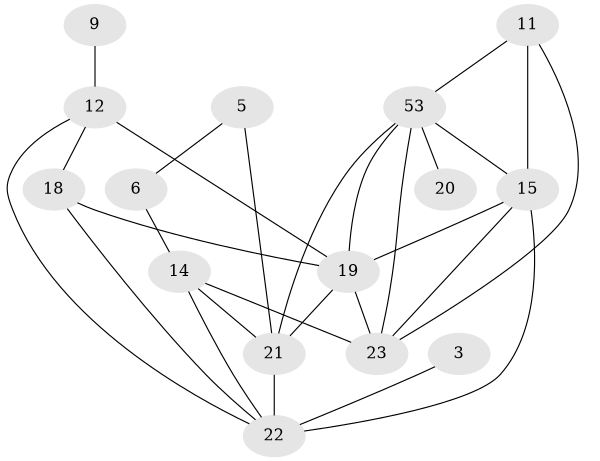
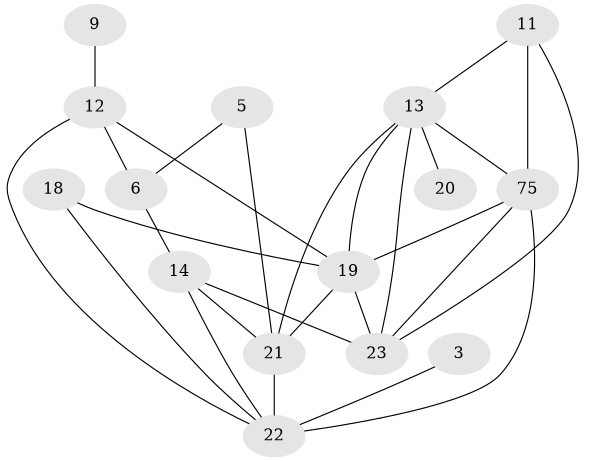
node "53": label "53" -> "13"
edge "12" -- "18": now "12" -- "6"
node "15": label "15" -> "75"
